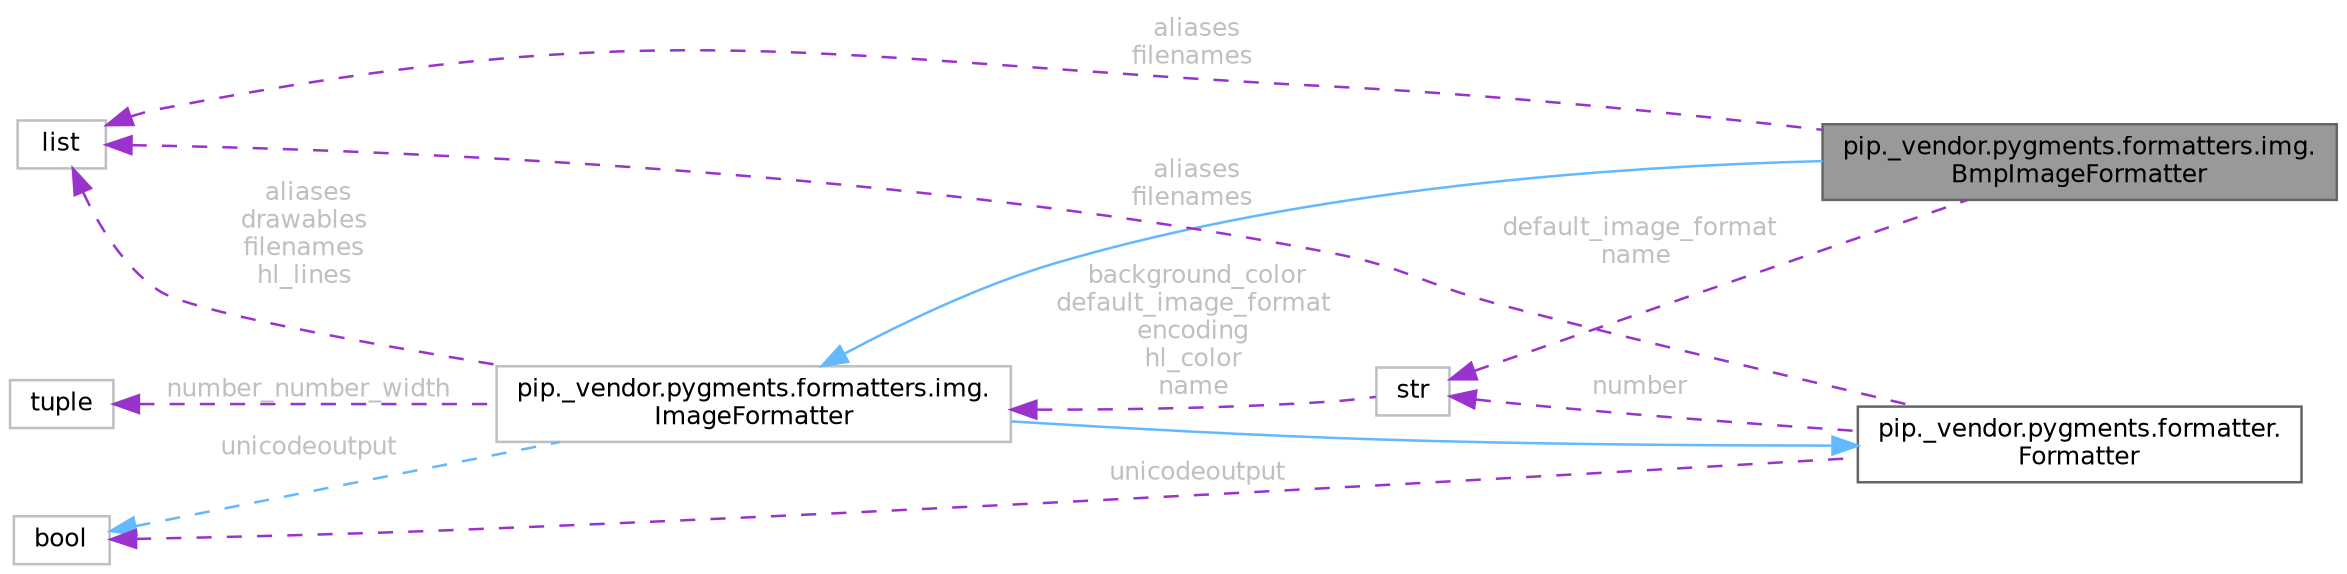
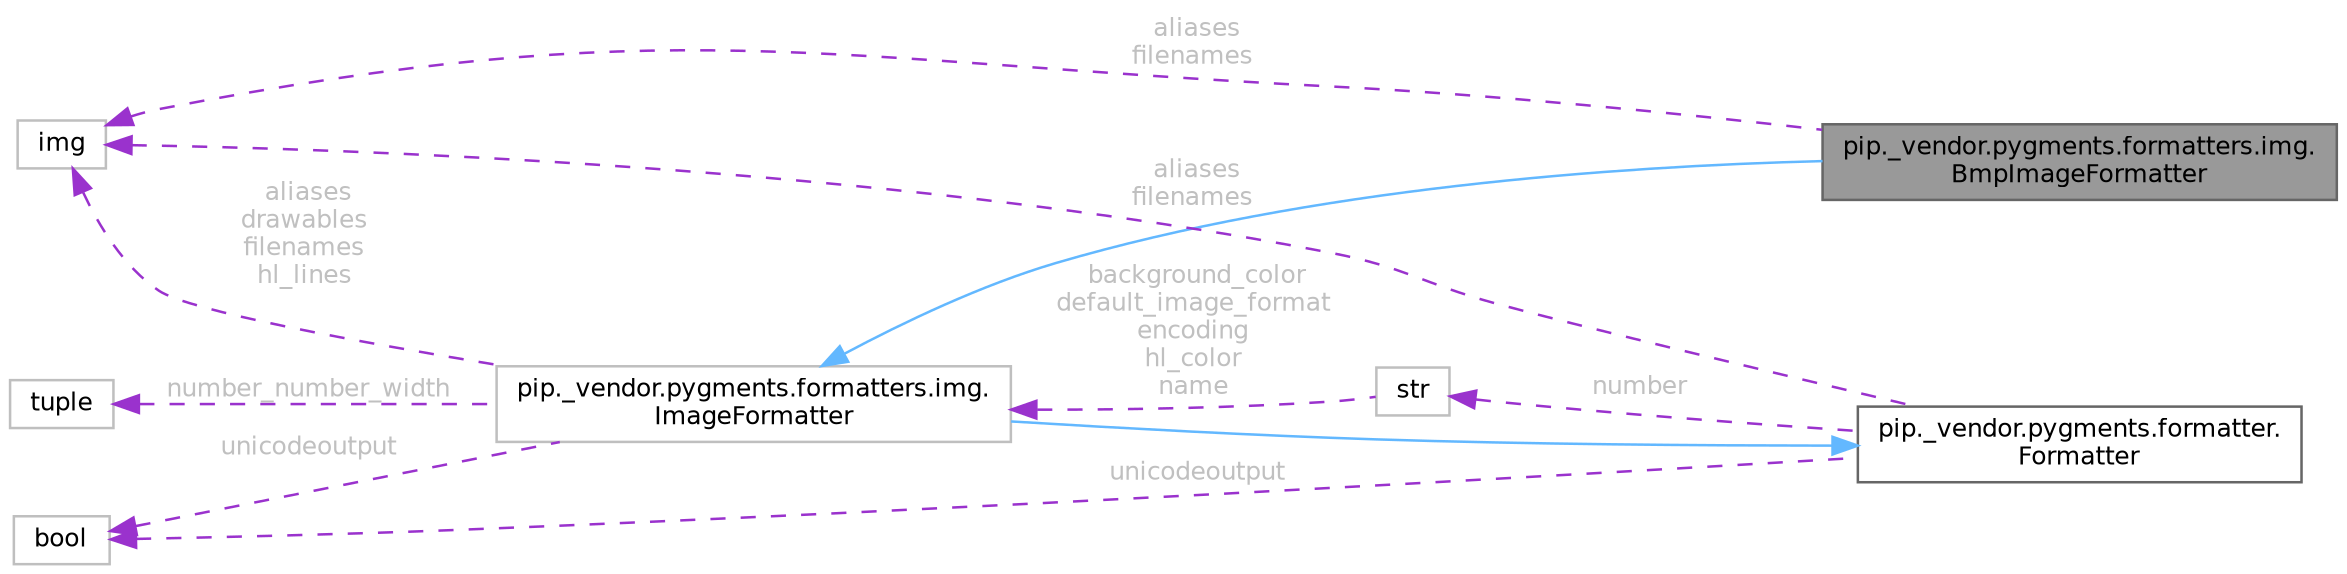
node "list": label "list" -> "img"
edge "pip._vendor.pygments.formatters.img. BmpImageFormatter" -> "str": removed, label "default_image_format name"
edge "pip._vendor.pygments.formatters.img. ImageFormatter" -> "bool": color steelblue1 -> darkorchid3
